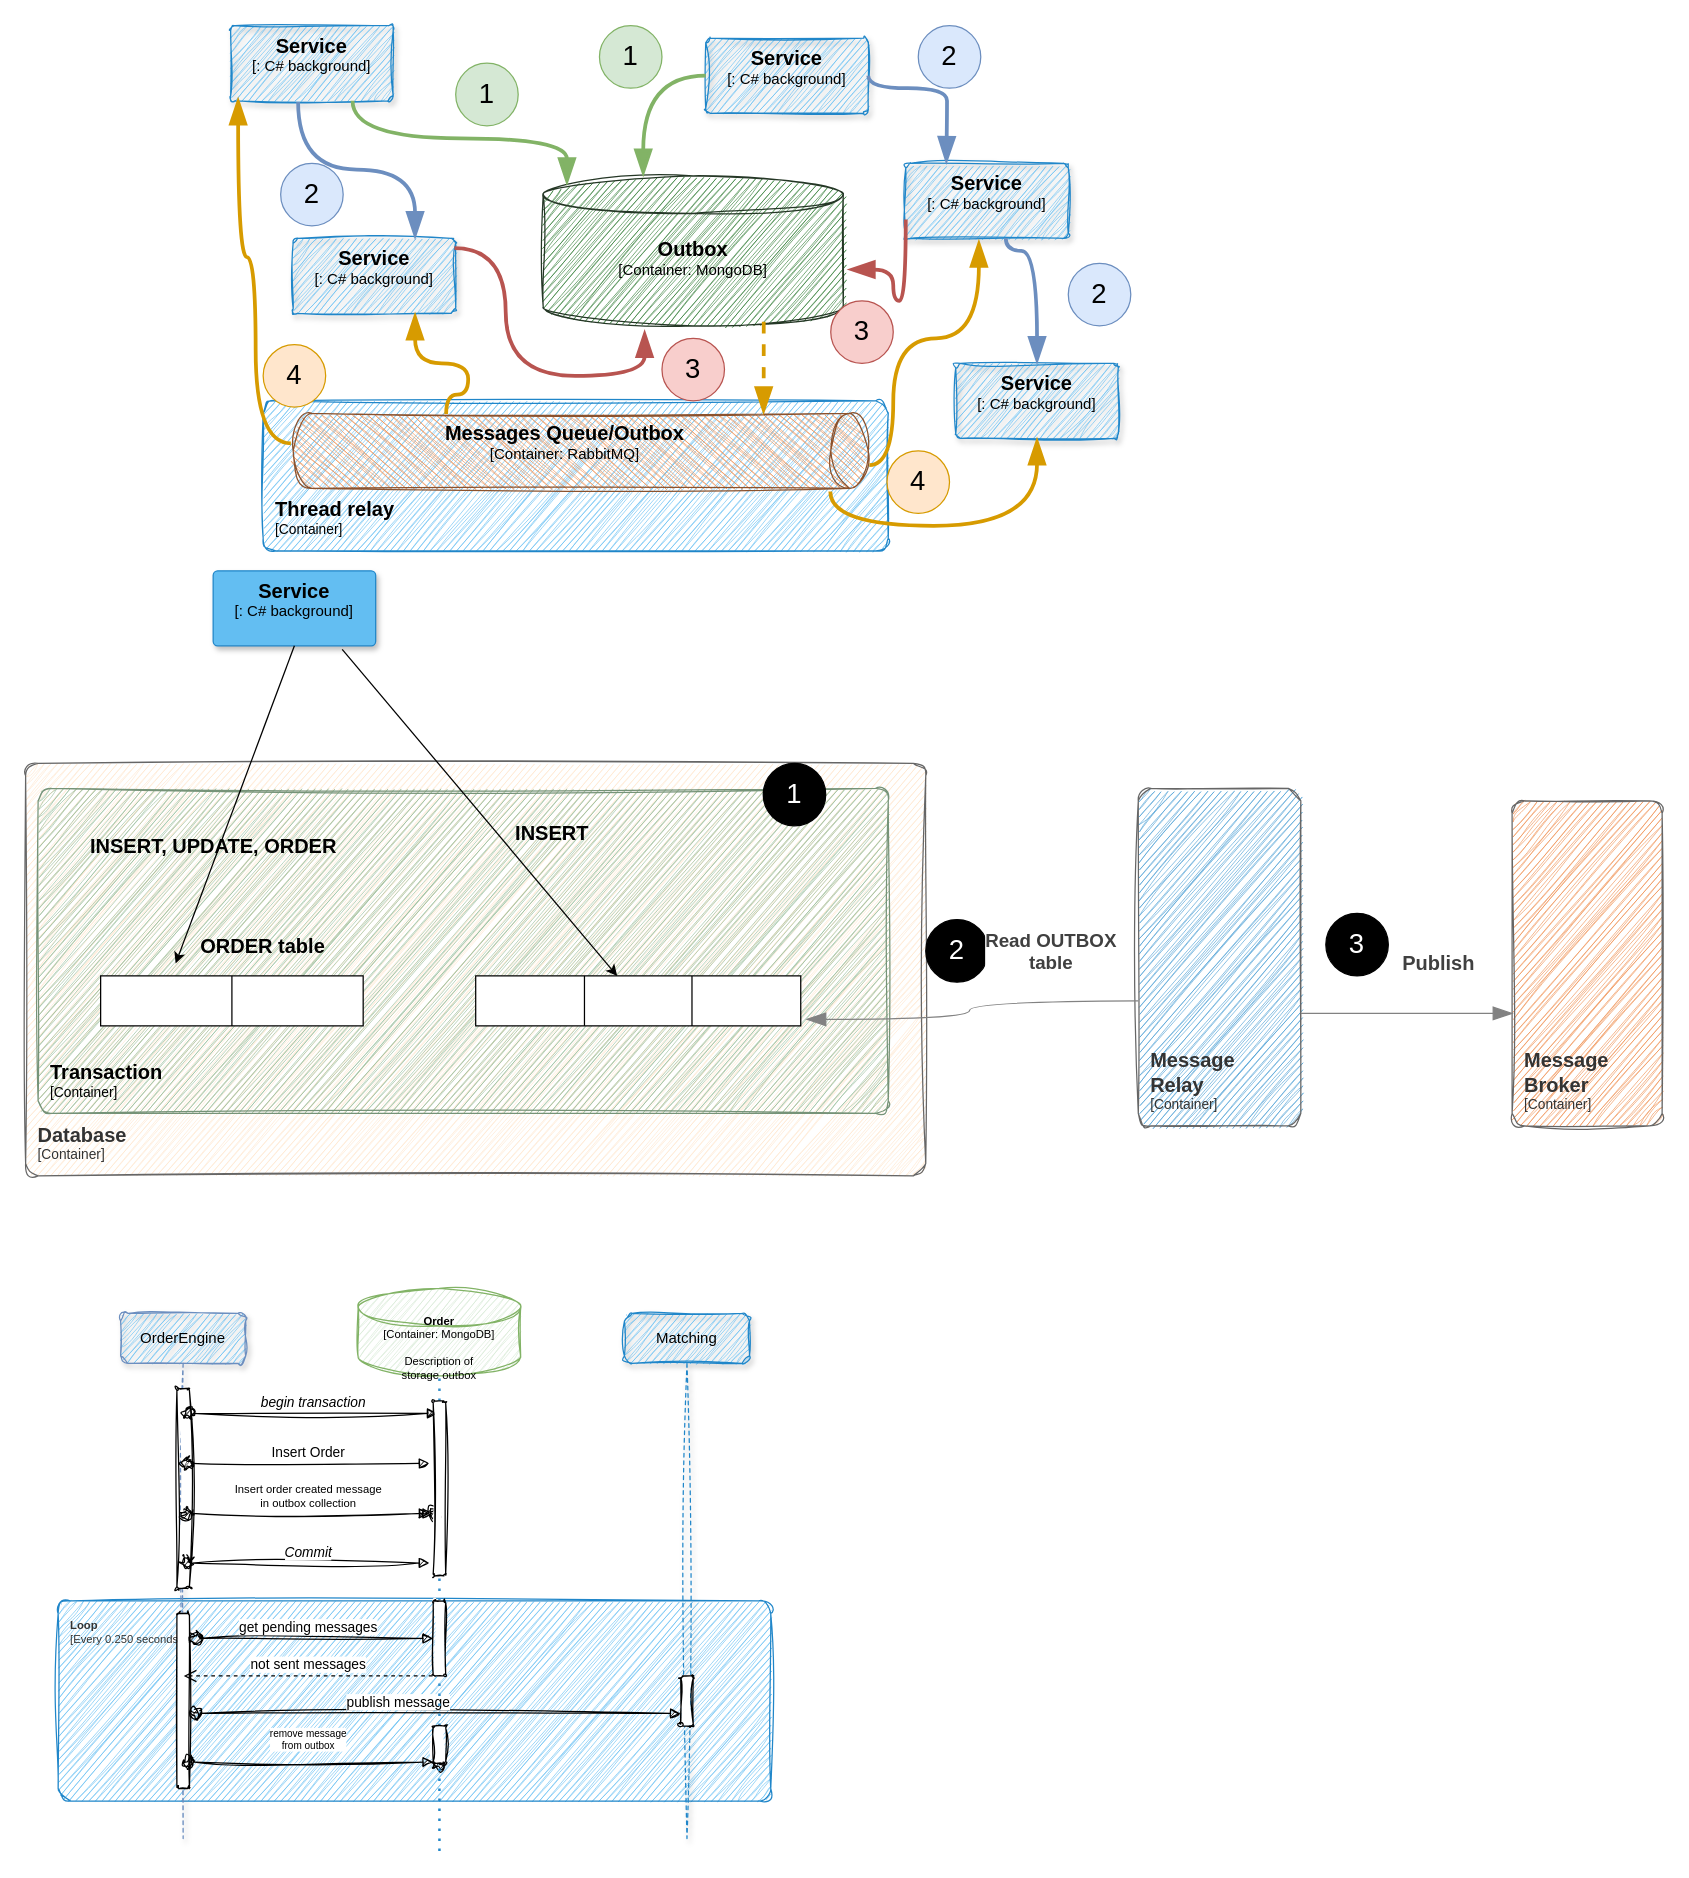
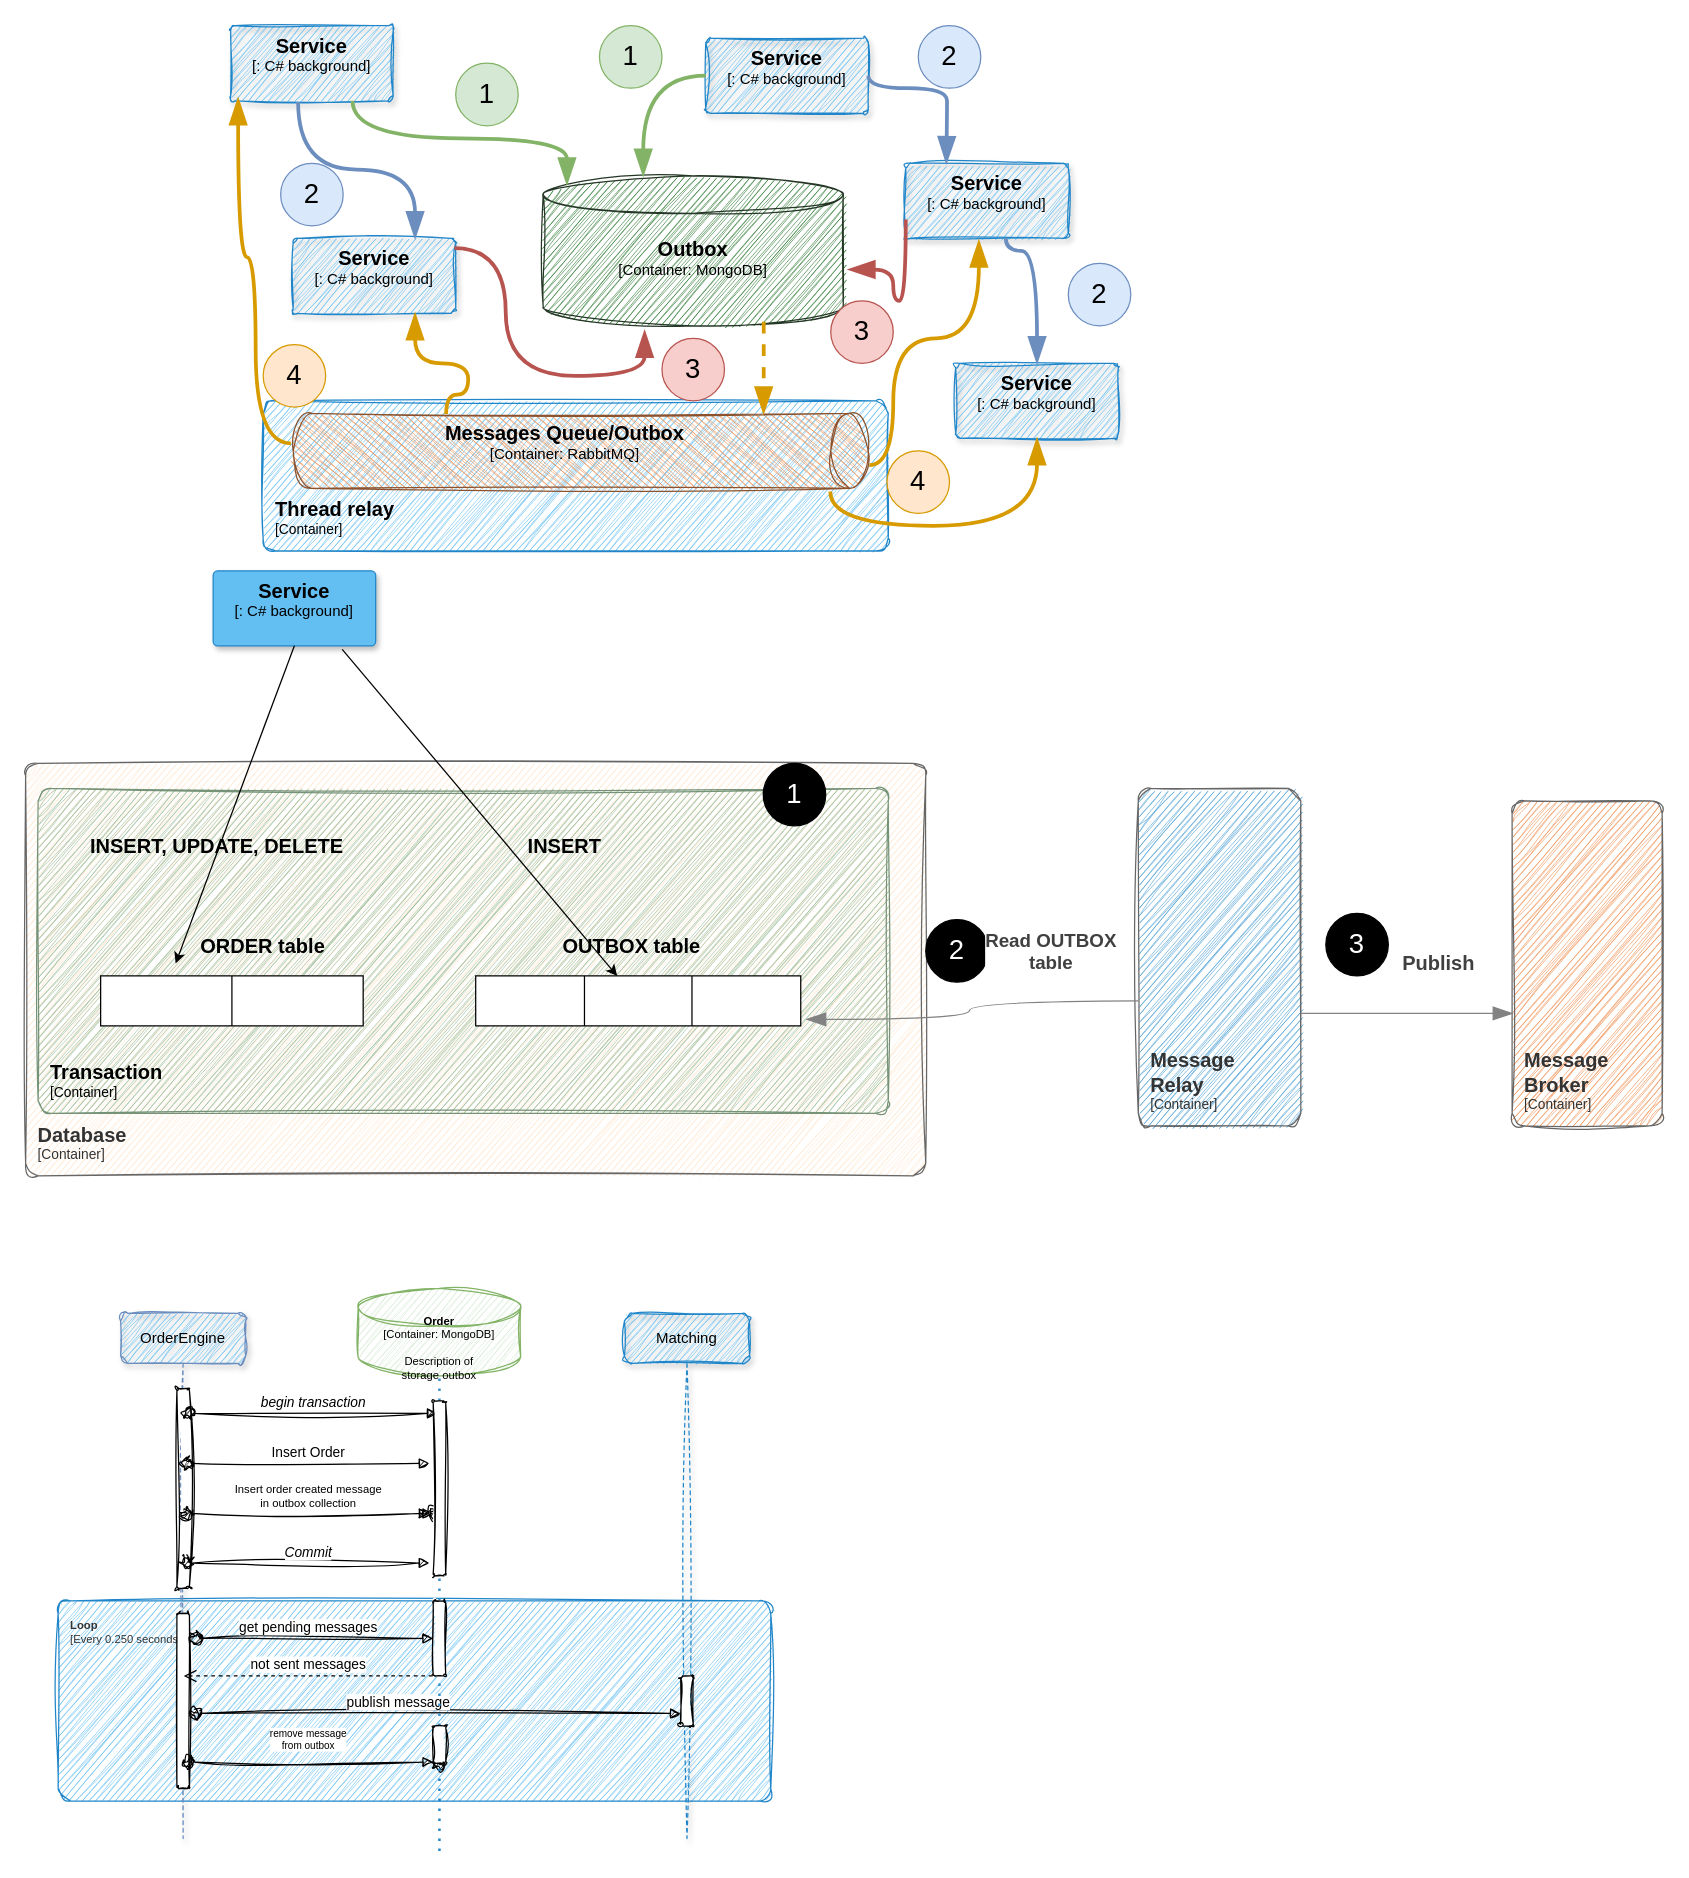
node "INSERT": moved (576, 838) -> (588, 851)
node "INSERT, UPDATE, ORDER": label "INSERT, UPDATE, ORDER" -> "INSERT, UPDATE, DELETE"
node "OUTBOX table": added
